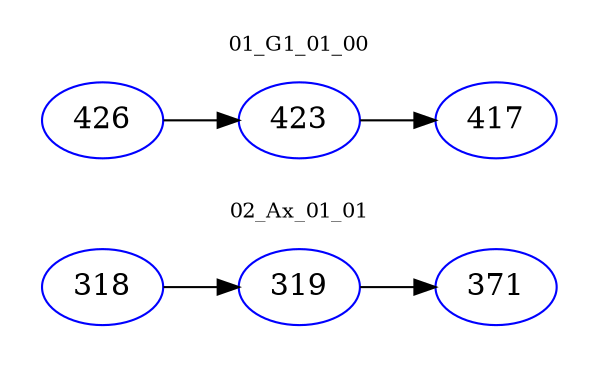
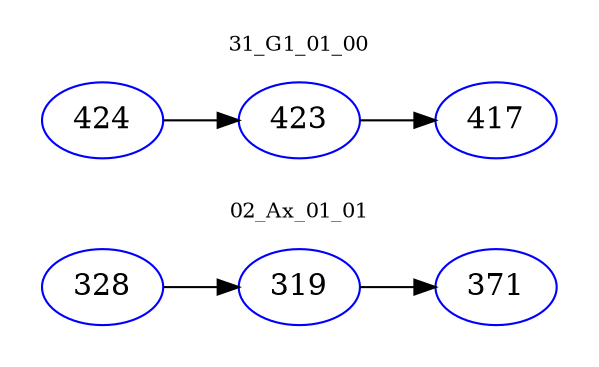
cluster "01_G1_01_00": label "01_G1_01_00" -> "31_G1_01_00"
node "426": label "426" -> "424"
node "318": label "318" -> "328"
